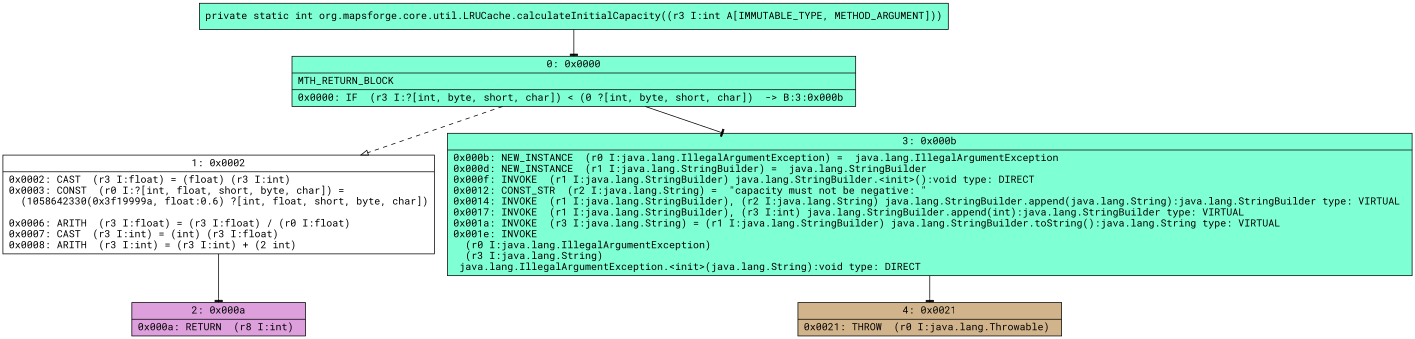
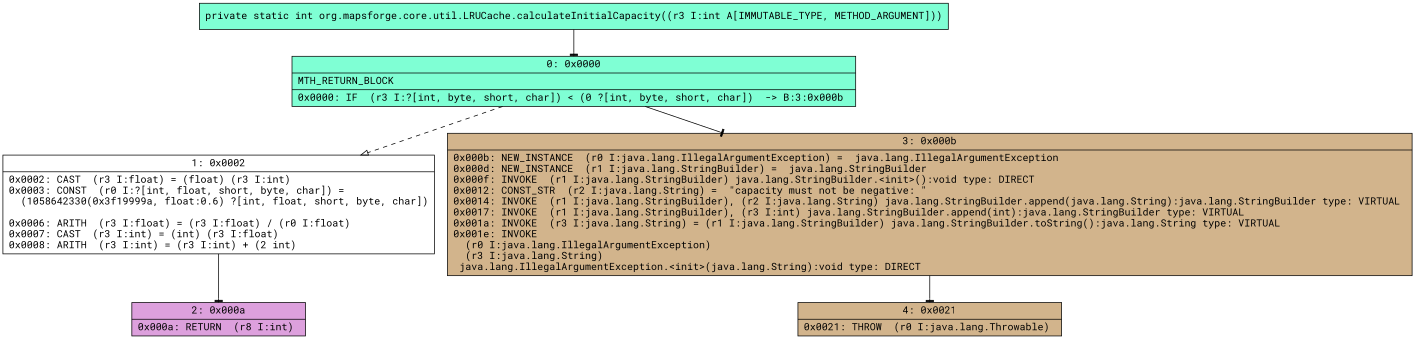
node "3: 0x000b": fillcolor aquamarine -> tan
